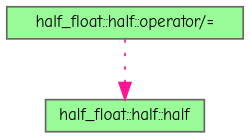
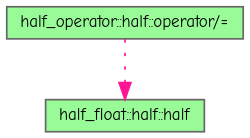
node "half_float::half::operator/=": label "half_float::half::operator/=" -> "half_operator::half::operator/="
